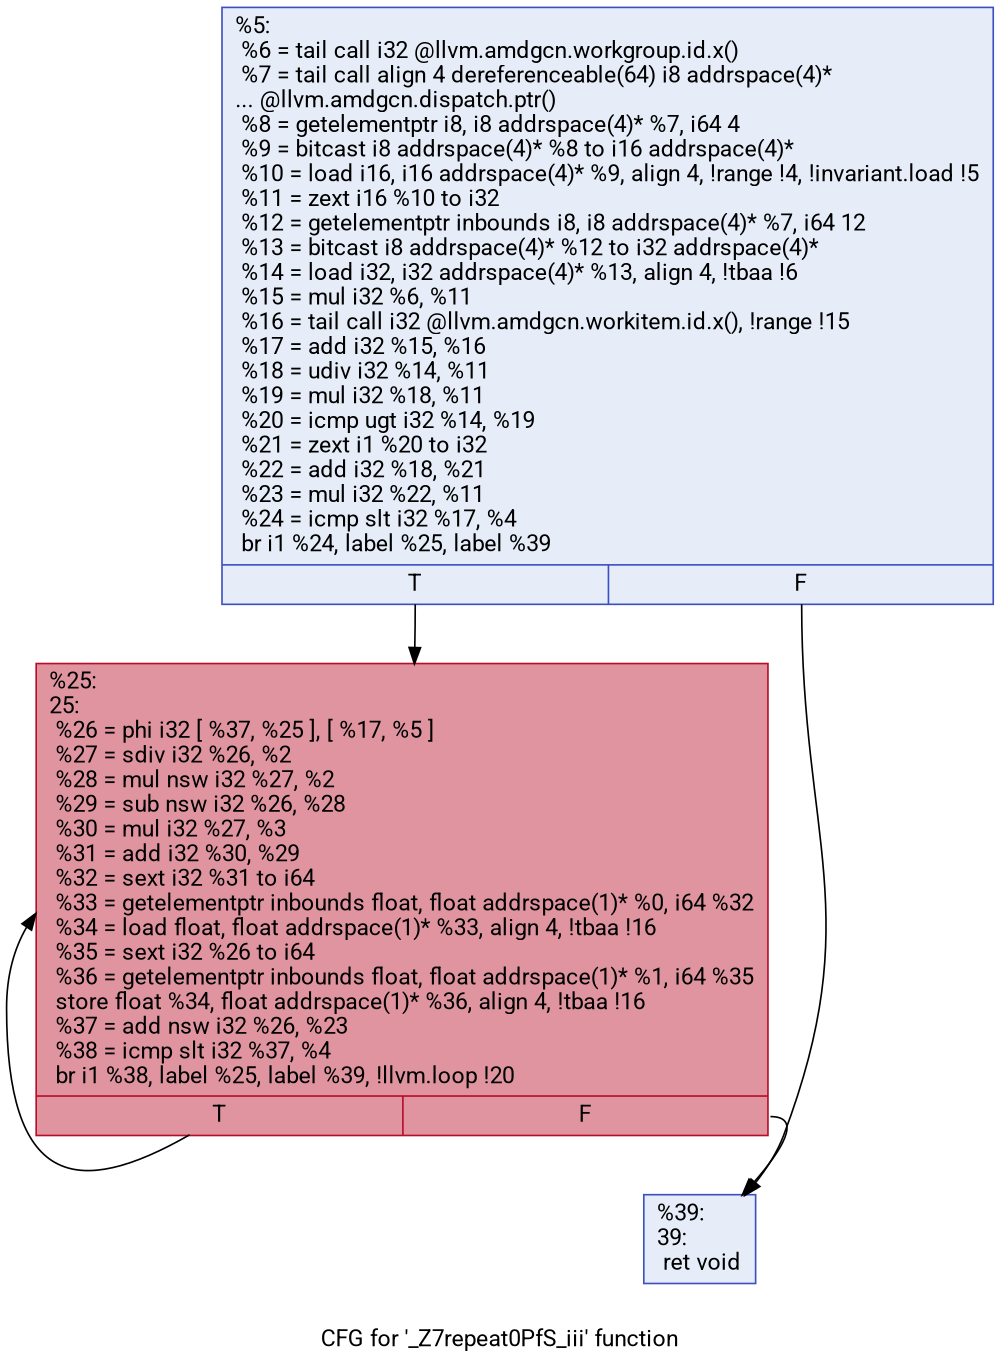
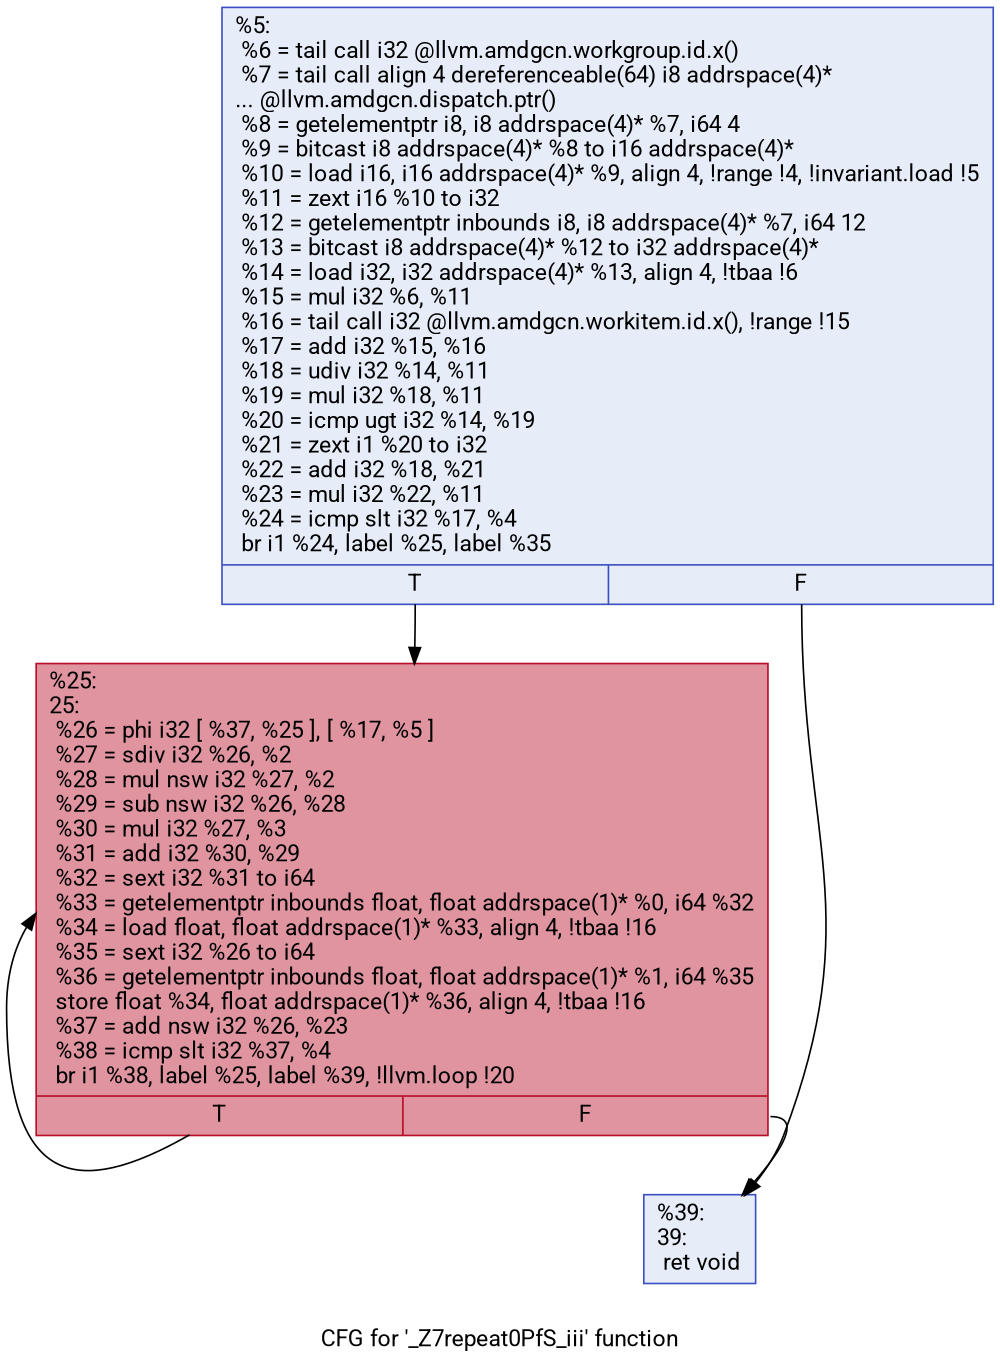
node "%5:": text "br i1 %24, label %25, label %39" -> "br i1 %24, label %25, label %35"
